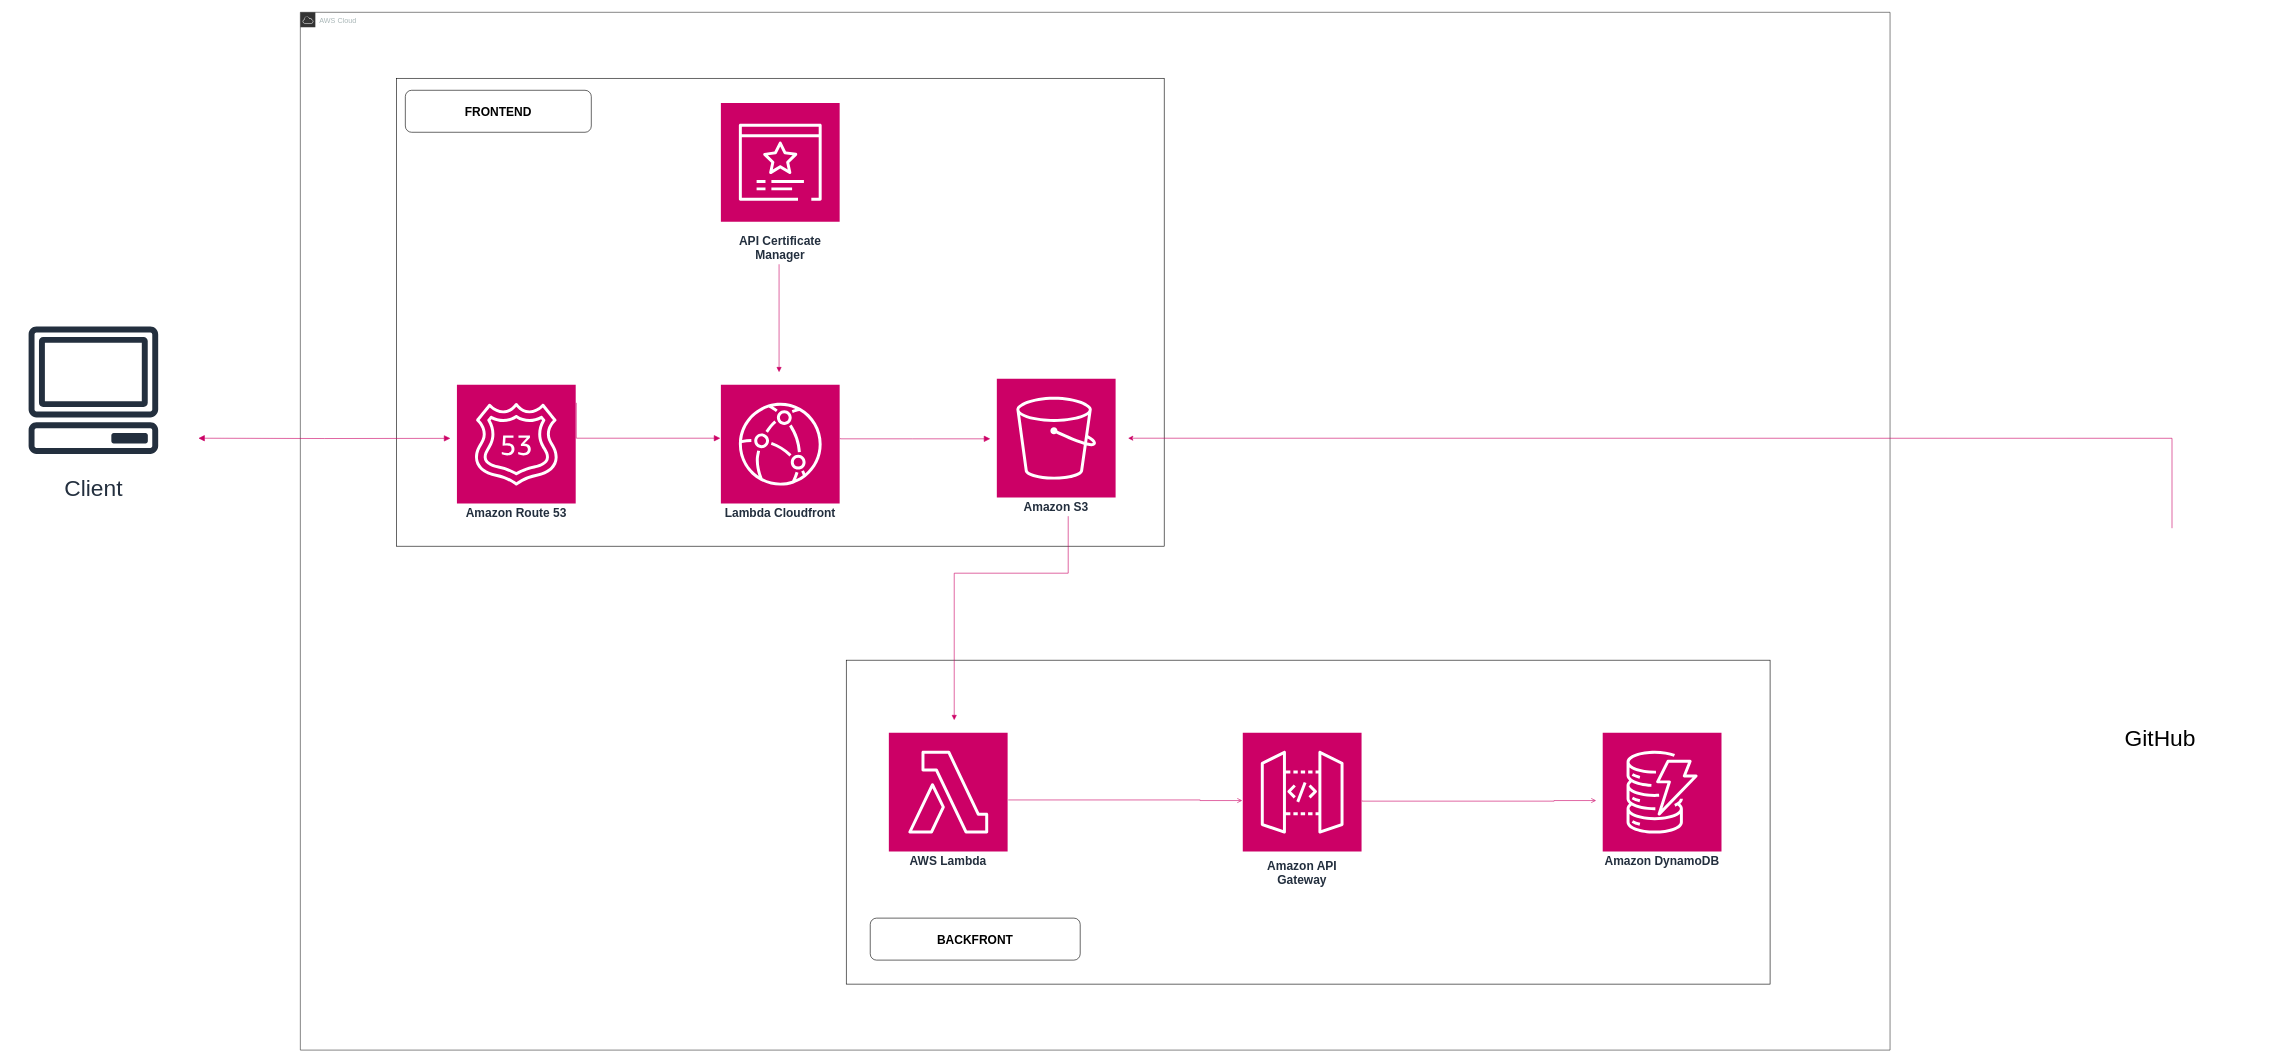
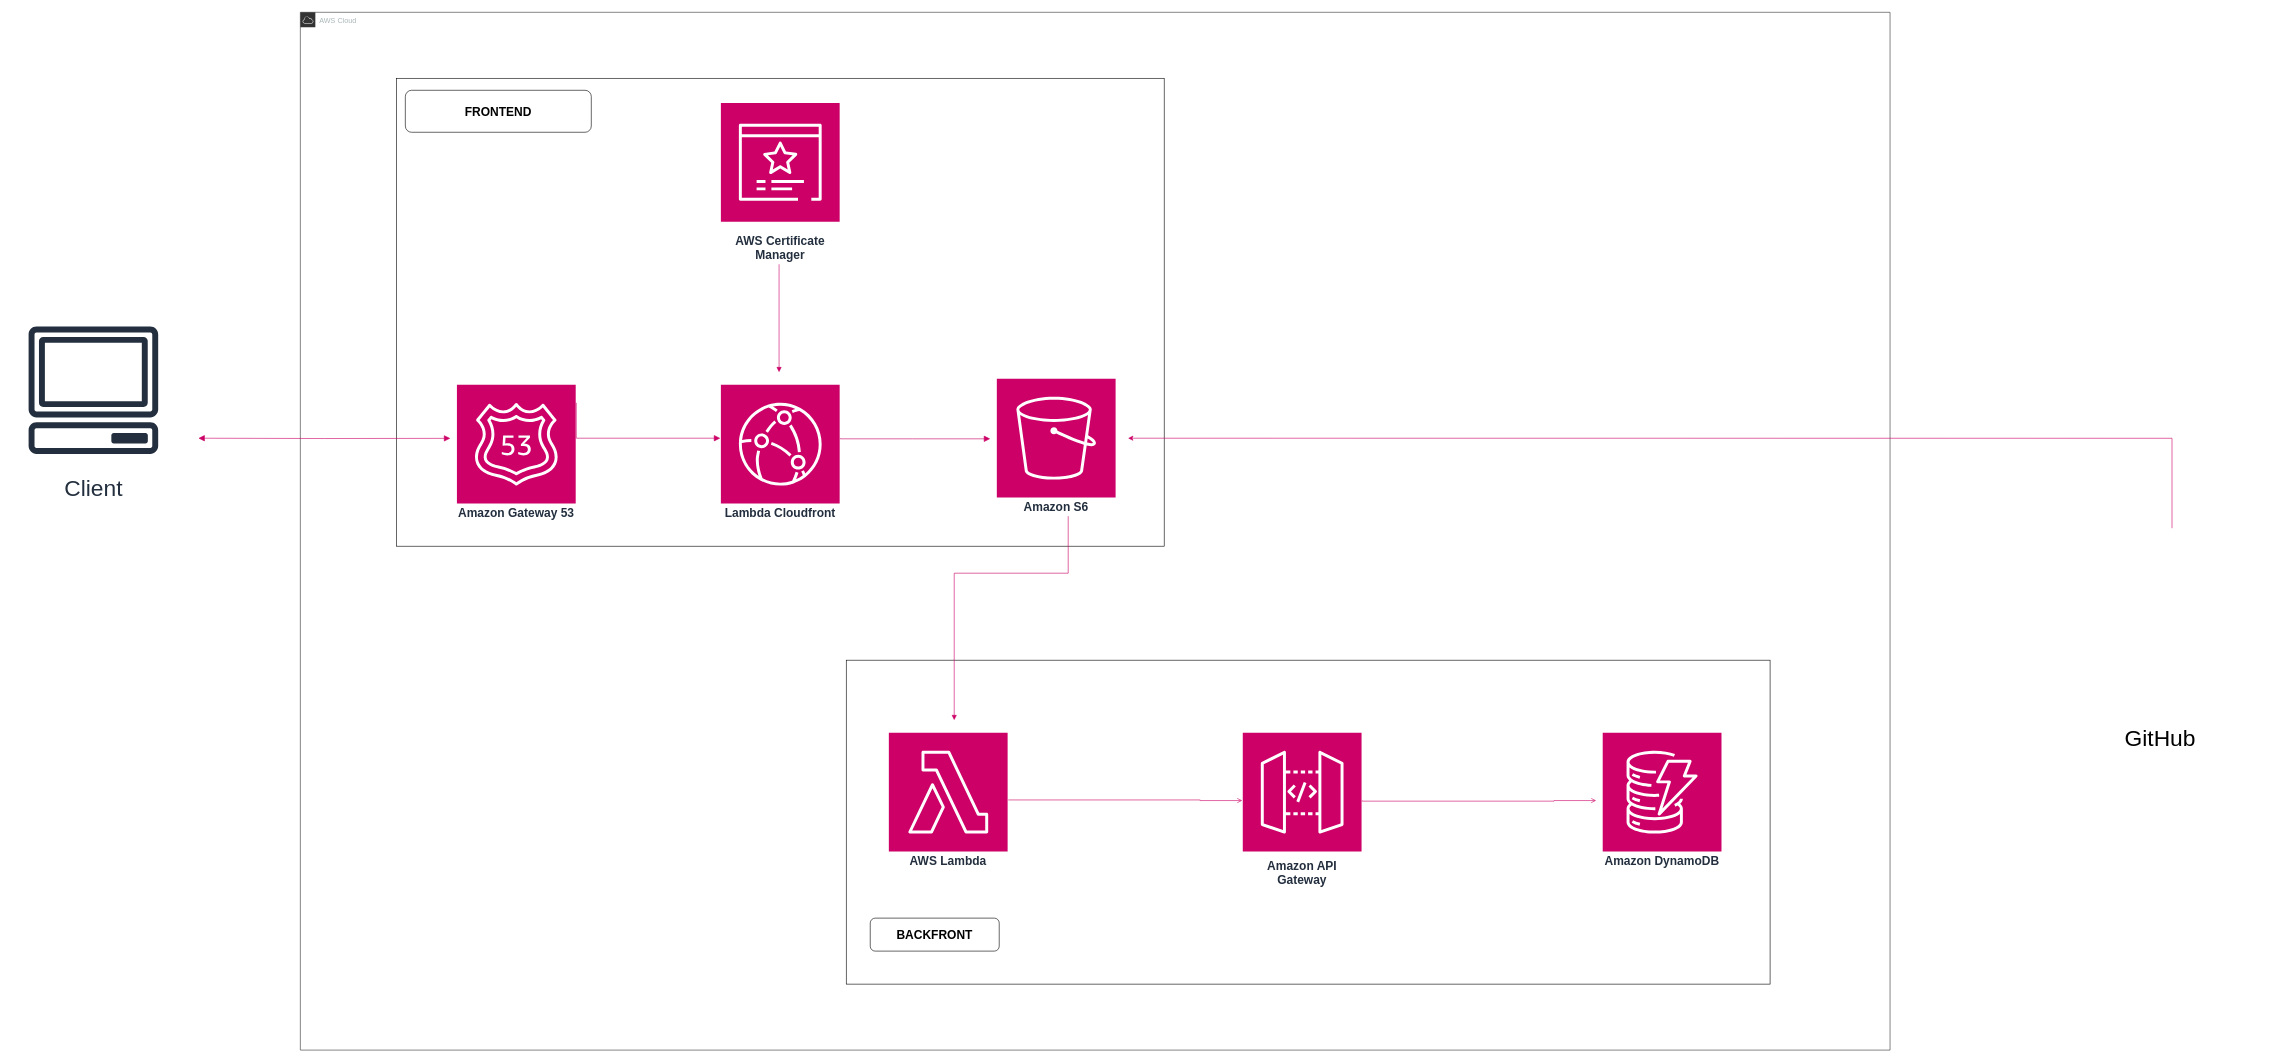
node "API Certificate Manager": label "API Certificate Manager" -> "AWS Certificate Manager"
node "Amazon S3": label "Amazon S3" -> "Amazon S6"
node "Amazon Route 53": label "Amazon Route 53" -> "Amazon Gateway 53"
node "BACKFRONT": size 210x42 -> 129x33
